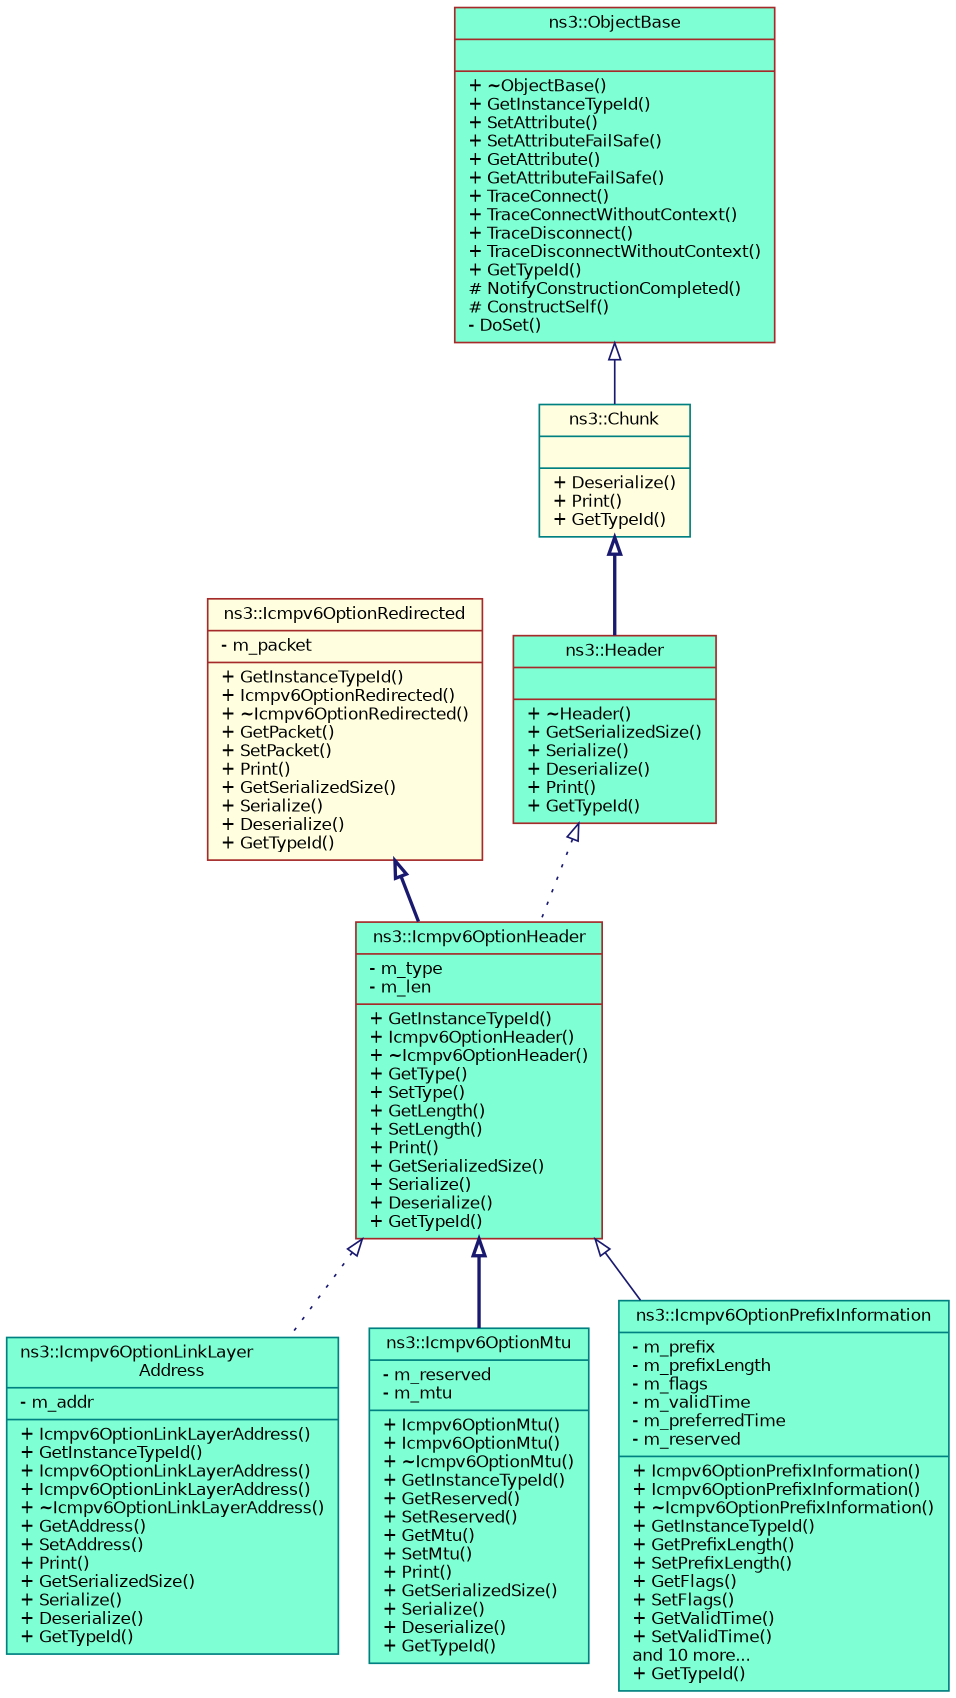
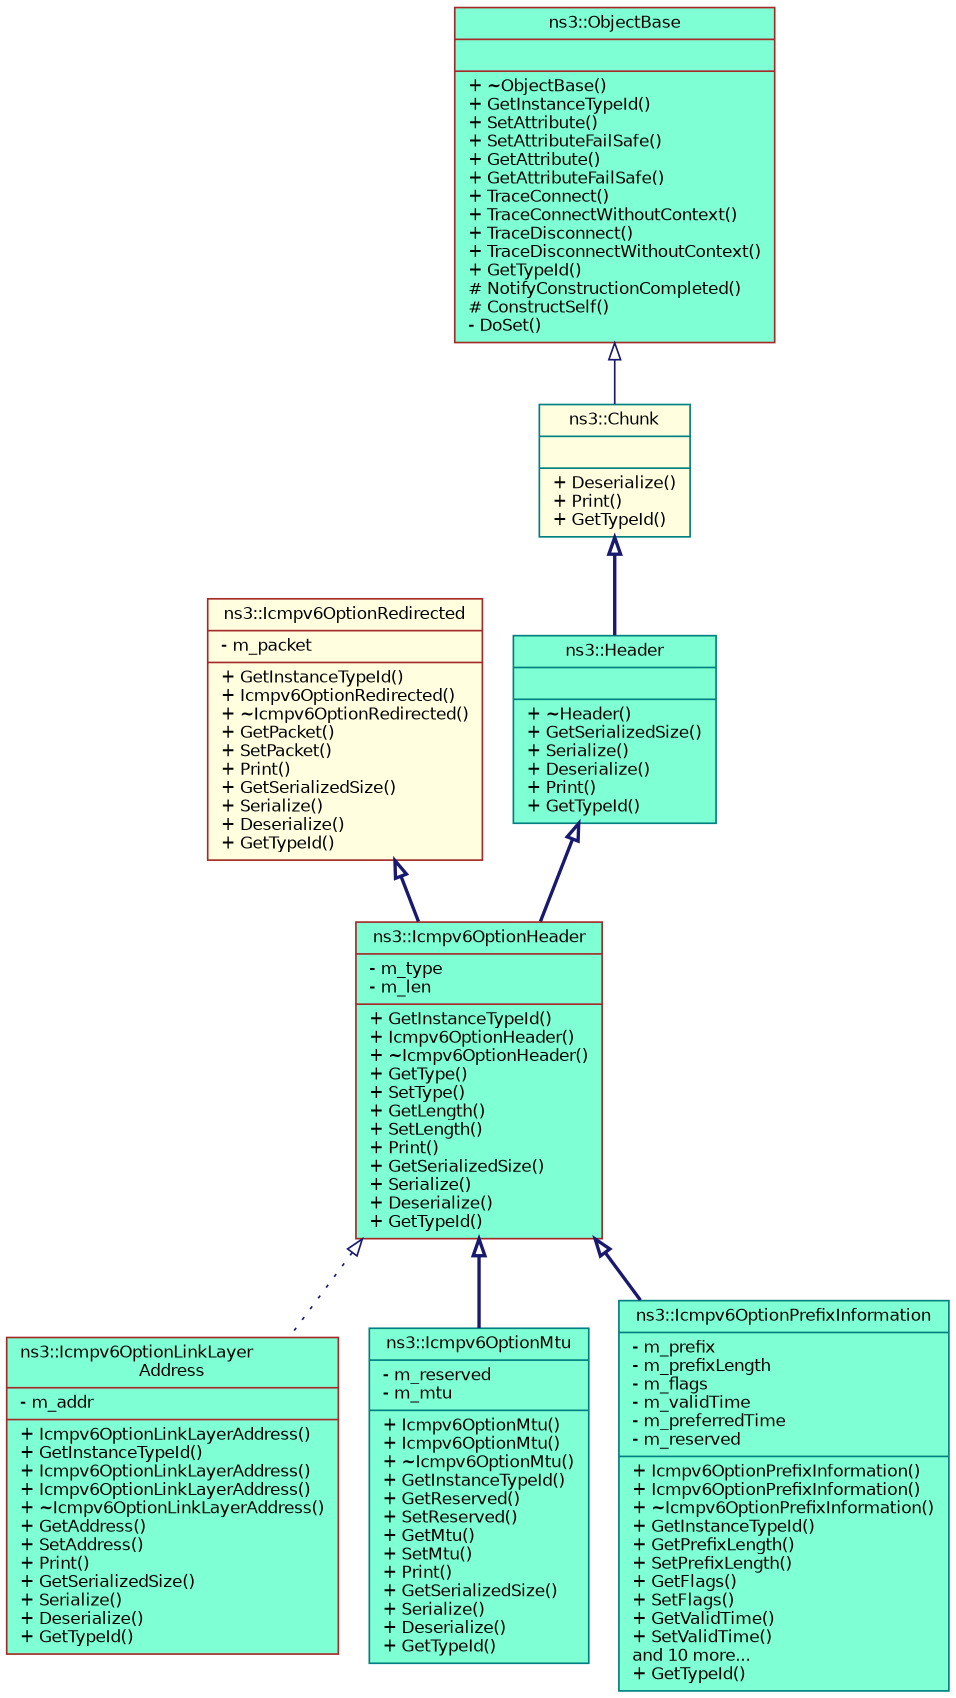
node "ns3::Header": color brown -> teal
edge "ns3::Icmpv6OptionHeader" -> "ns3::Header": style dotted -> bold
edge "ns3::Icmpv6OptionPrefixInformation" -> "ns3::Icmpv6OptionHeader": style solid -> bold
node "ns3::Icmpv6OptionLinkLayer": color teal -> brown
